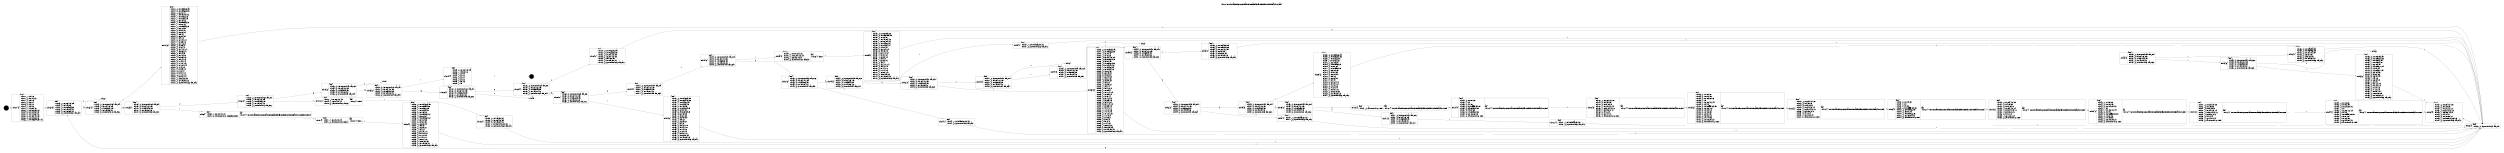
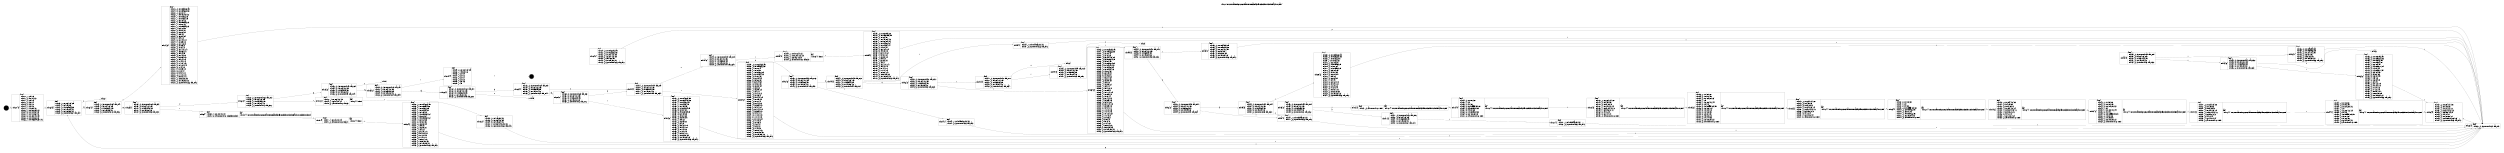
edge "0x4018d8 [22]" -> "0x401c2d [27]": now "0x4018d8 [22]" -> "0x401904 [22]"
node "0x401de9 [134]": added
edge "0x4019df [25]" -> "0x4019f8 [25]": now "0x4019df [25]" -> "0x401f0a [12]"
